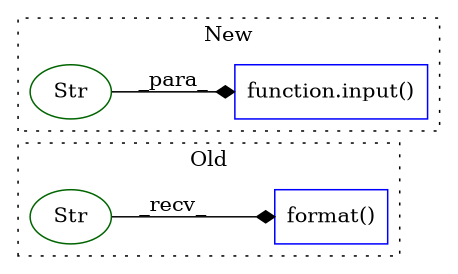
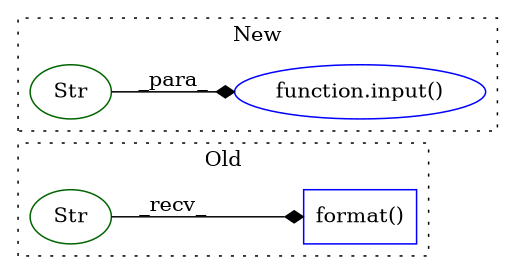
node "function.input()": shape box -> ellipse
